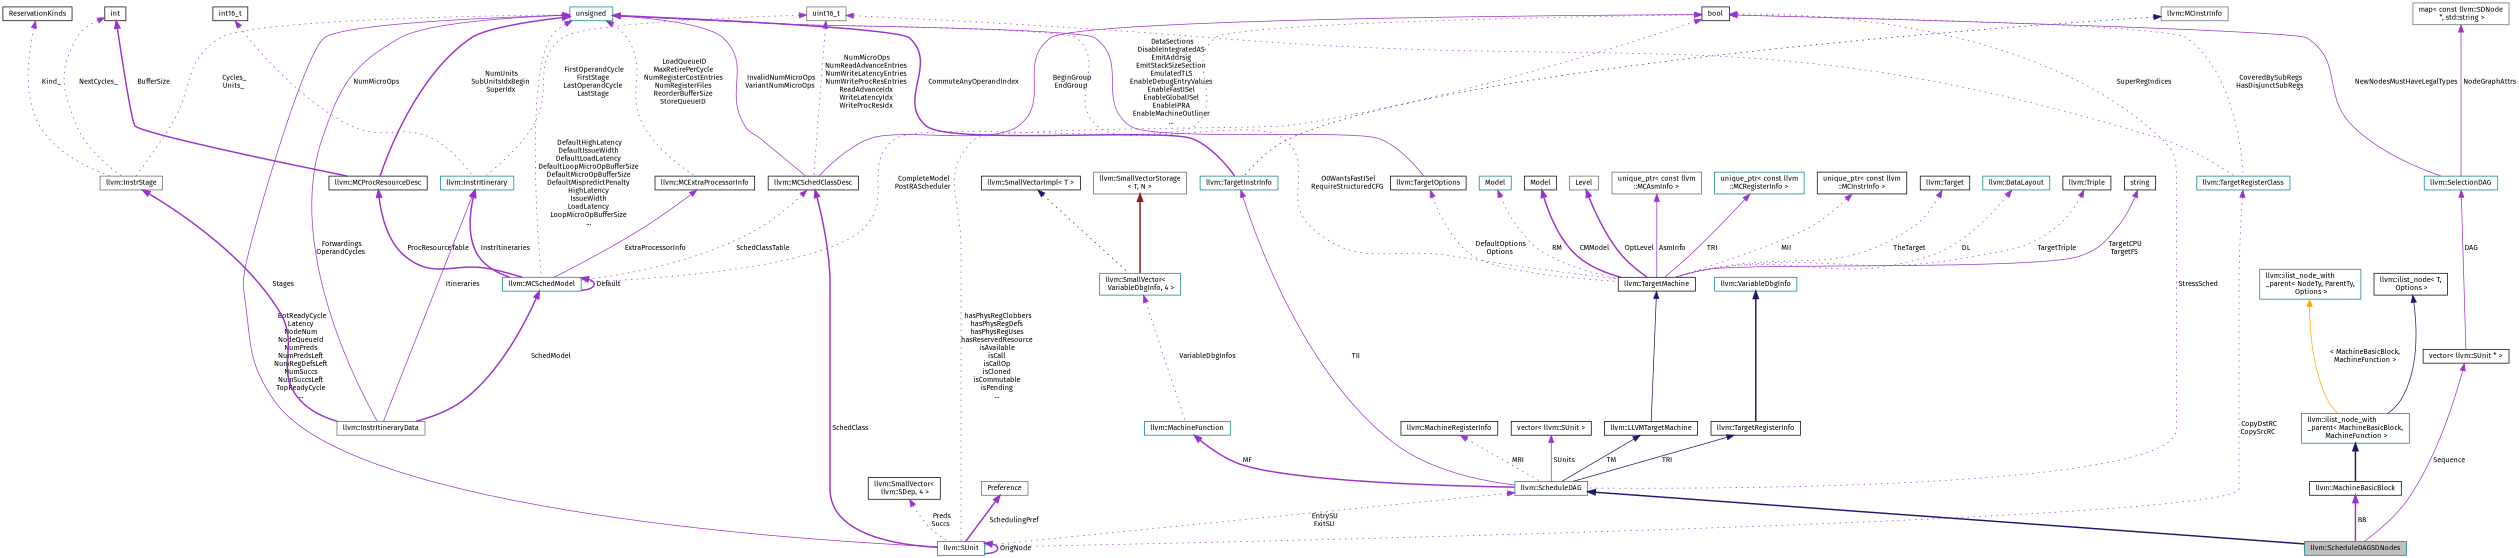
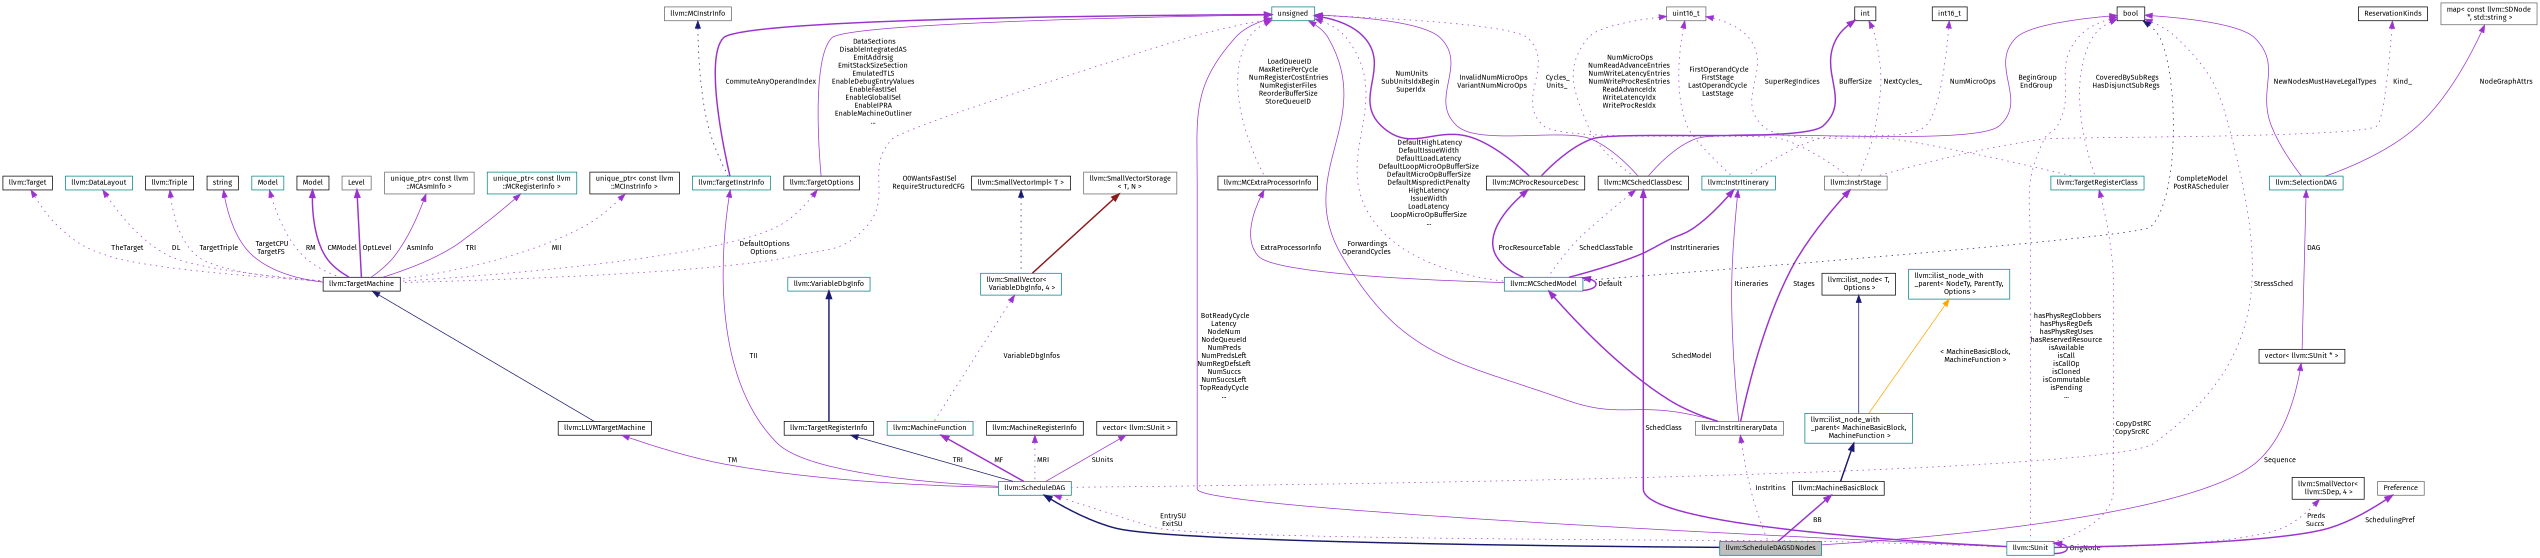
edge "llvm::MCSchedModel" -> "bool": color darkorchid3 -> midnightblue
edge "llvm::ScheduleDAG" -> "llvm::LLVMTargetMachine": color midnightblue -> darkorchid3
edge "llvm::ScheduleDAGSDNodes" -> "llvm::InstrItineraryData": added, label "InstrItins"
